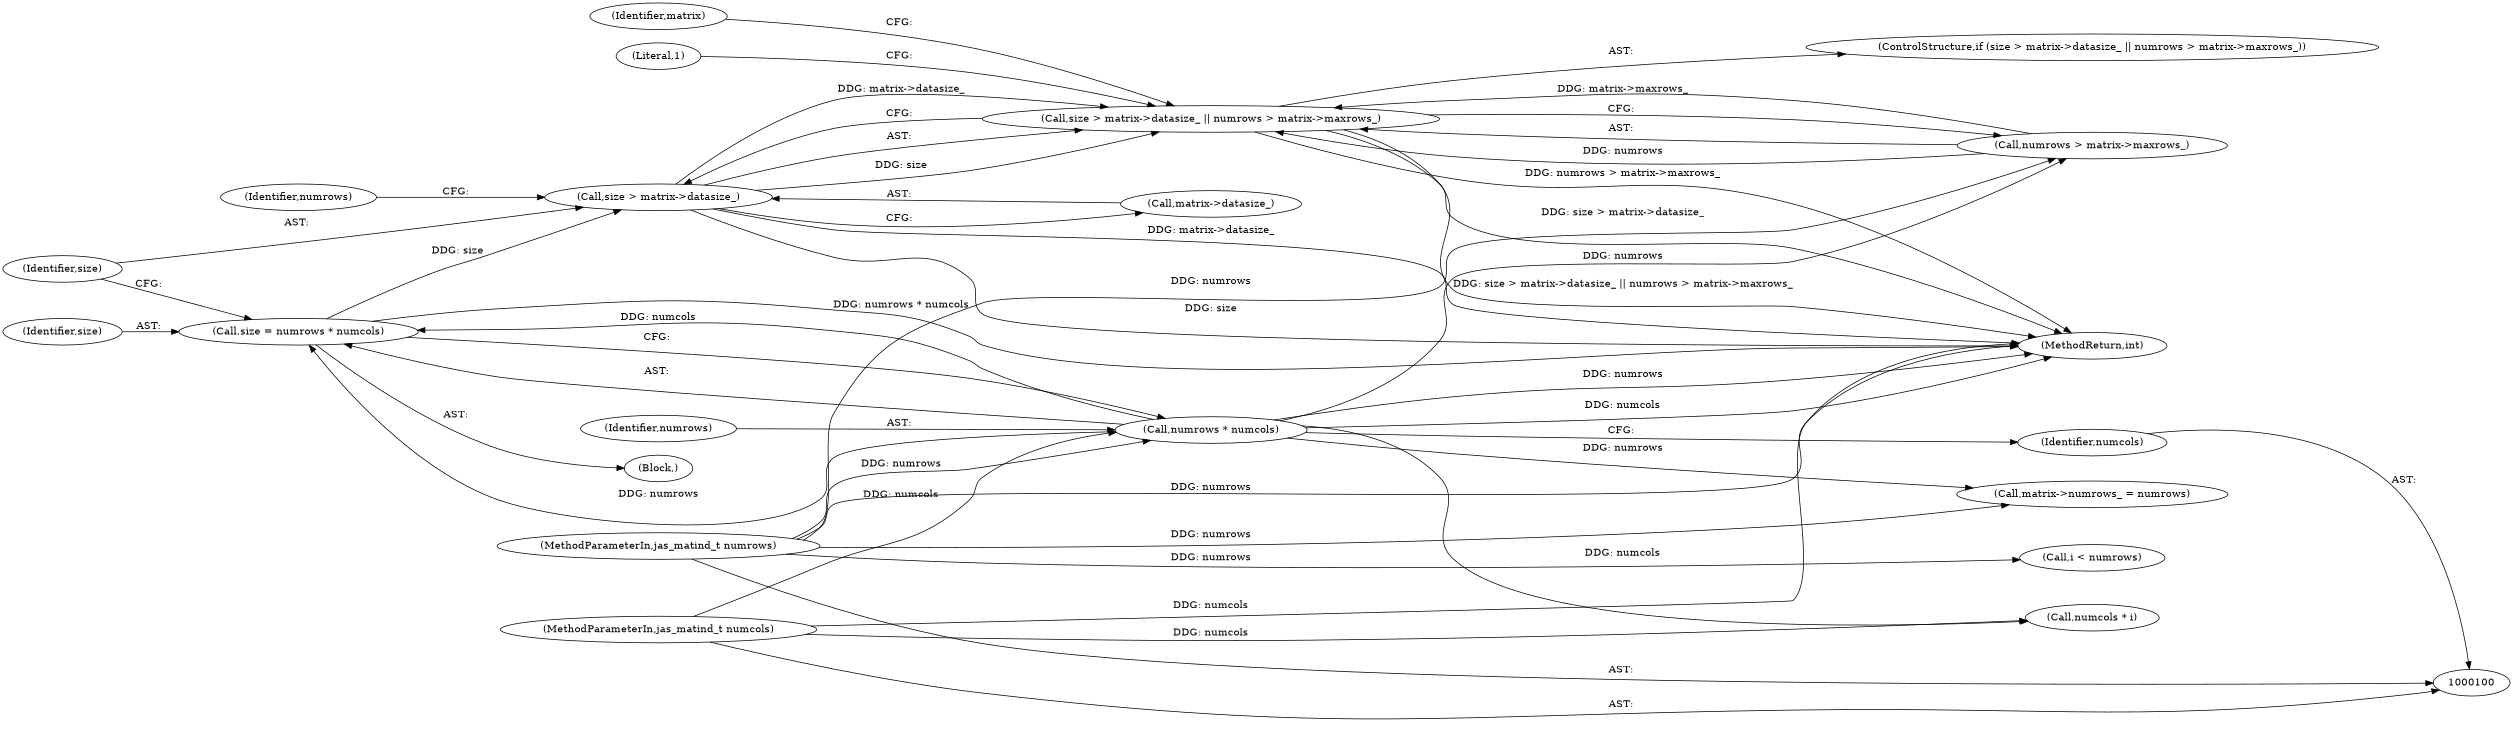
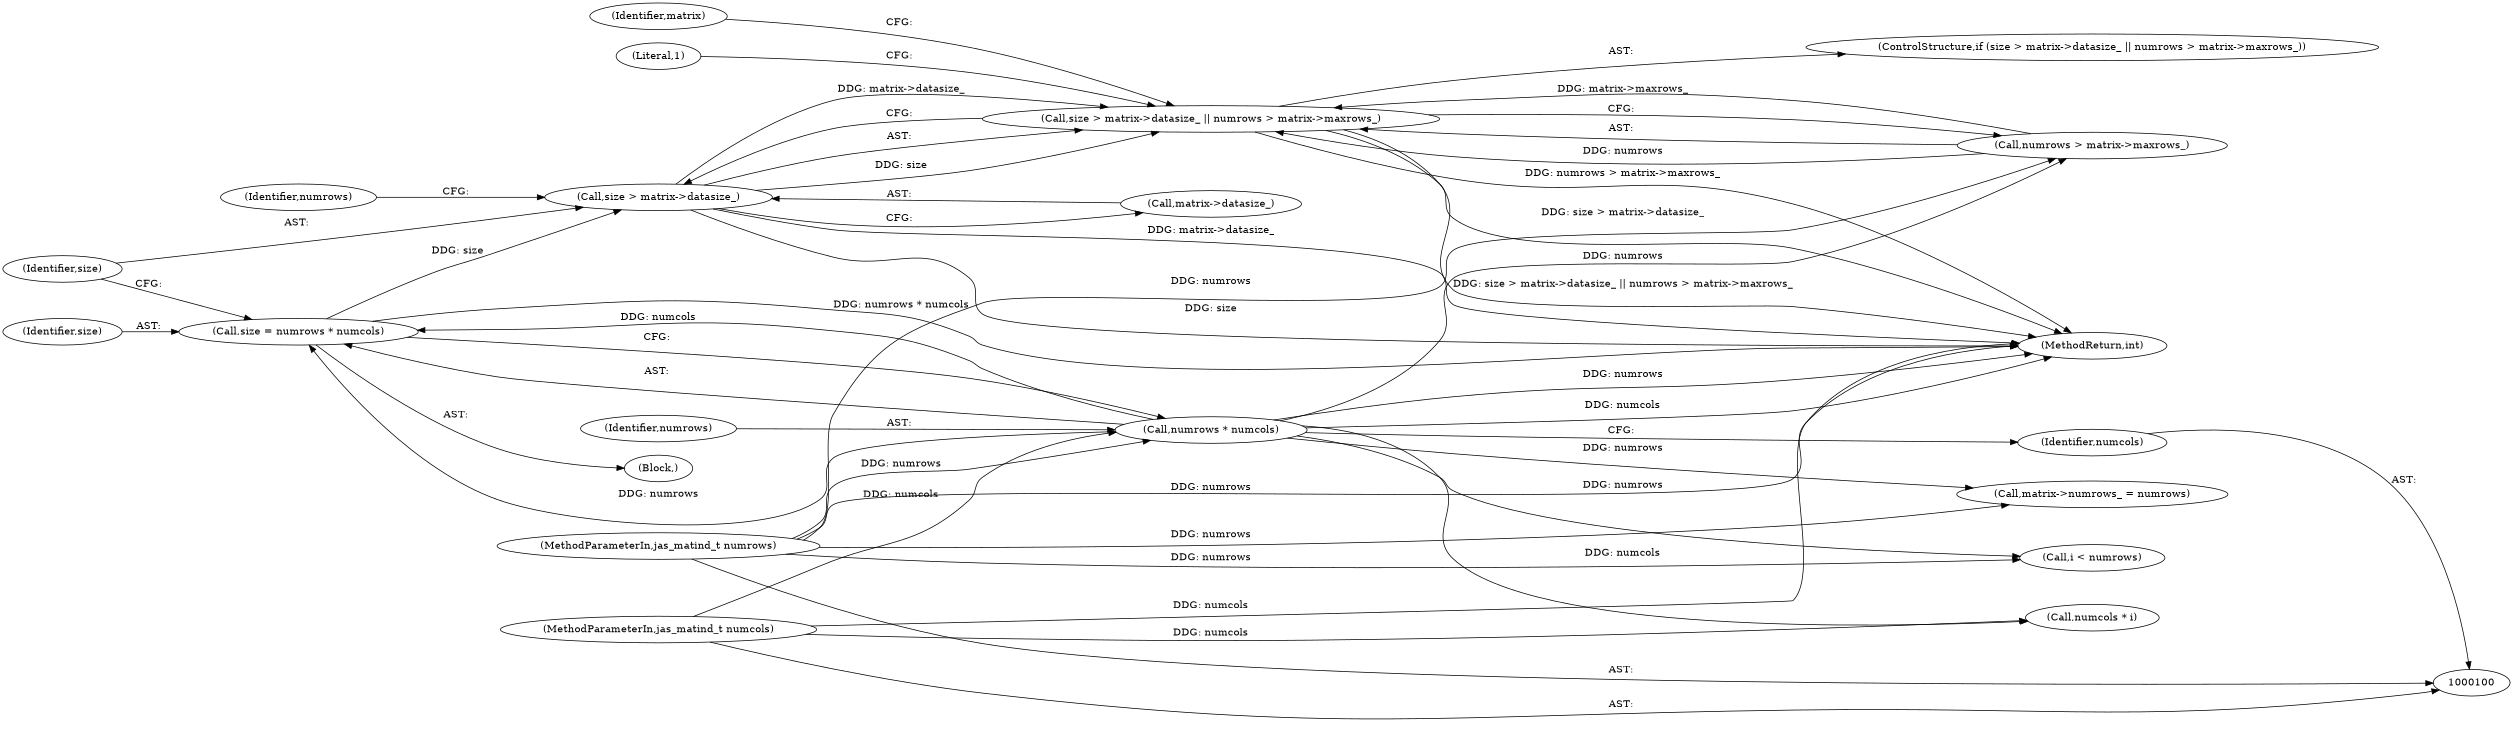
edge "(Call,numrows * numcols)" -> "(Call,i < numrows)": added, label "DDG: numrows"
